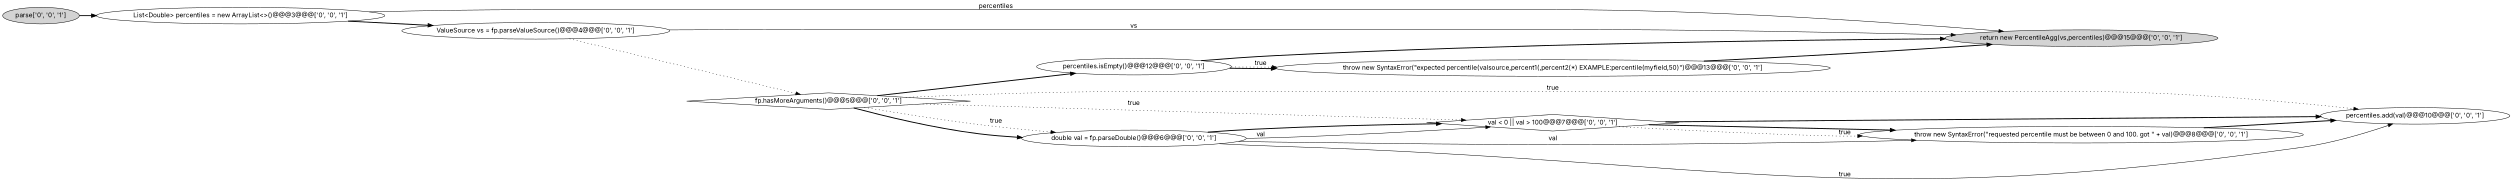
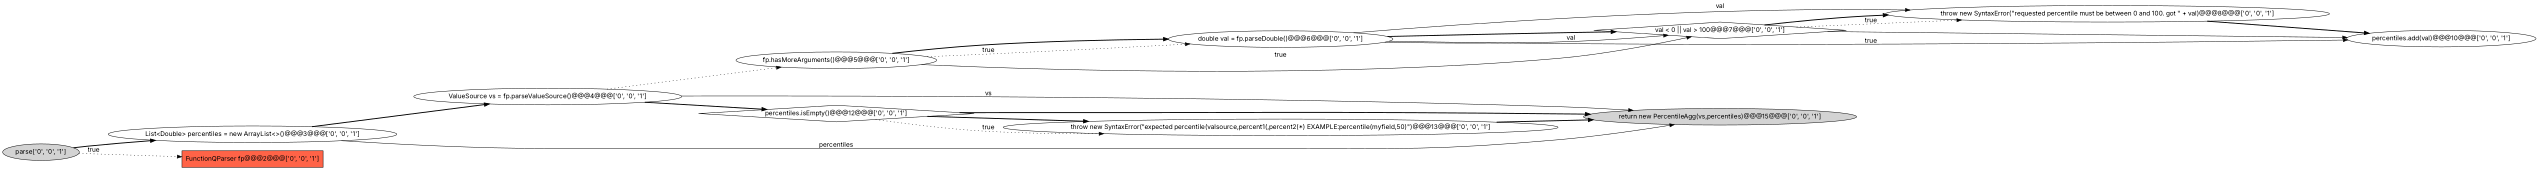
node "percentiles.isEmpty()@@@12@@@['0', '0', '1']": shape ellipse -> diamond
edge "fp.hasMoreArguments()@@@5@@@['0', '0', '1']" -> "percentiles.isEmpty()@@@12@@@['0', '0', '1']": now "ValueSource vs = fp.parseValueSource()@@@4@@@['0', '0', '1']" -> "percentiles.isEmpty()@@@12@@@['0', '0', '1']"
edge "fp.hasMoreArguments()@@@5@@@['0', '0', '1']" -> "percentiles.add(val)@@@10@@@['0', '0', '1']": removed, label "true"
node "fp.hasMoreArguments()@@@5@@@['0', '0', '1']": shape diamond -> ellipse
edge "fp.hasMoreArguments()@@@5@@@['0', '0', '1']" -> "val < 0 || val > 100@@@7@@@['0', '0', '1']": style dotted -> solid
edge "val < 0 || val > 100@@@7@@@['0', '0', '1']" -> "percentiles.add(val)@@@10@@@['0', '0', '1']": style bold -> solid
node "FunctionQParser fp@@@2@@@['0', '0', '1']": added
